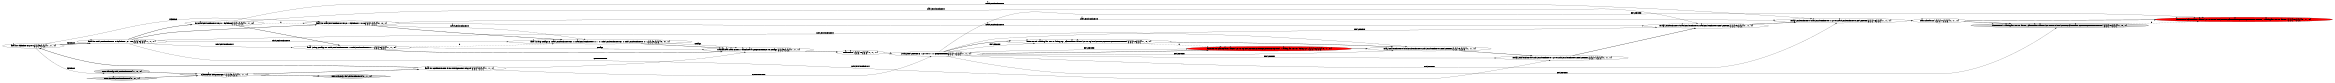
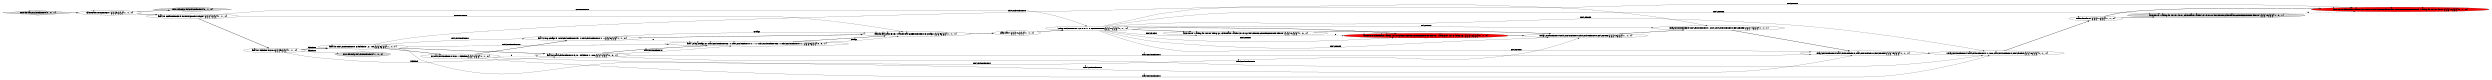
edge "testWithOnlyMinSessionTimeout['1', '0', '0']" -> "ClientBase.setupTestEnv()@@@3@@@['1', '1', '1']": removed
node "ClientBase.setupTestEnv()@@@3@@@['1', '1', '1']": shape diamond -> ellipse
